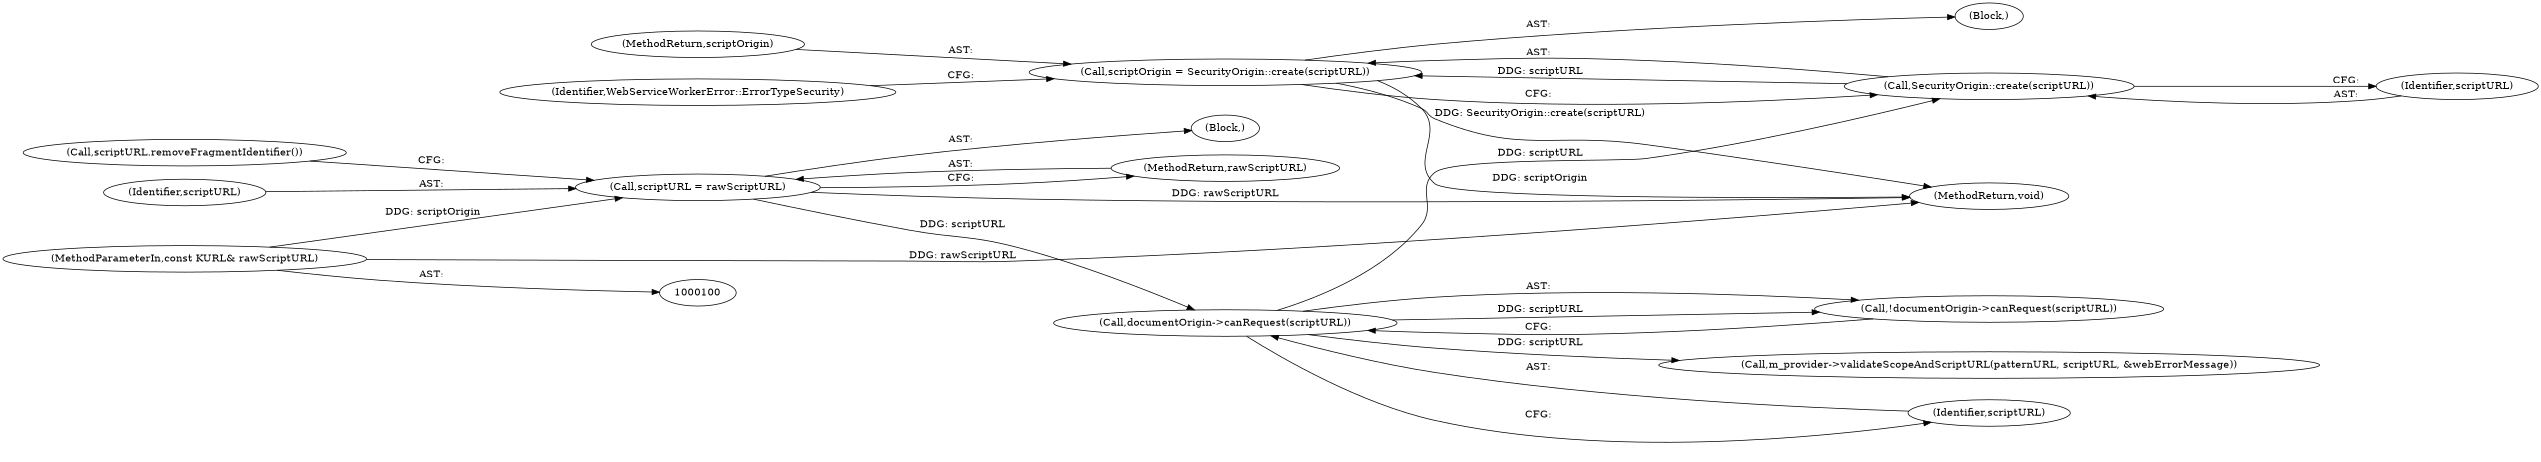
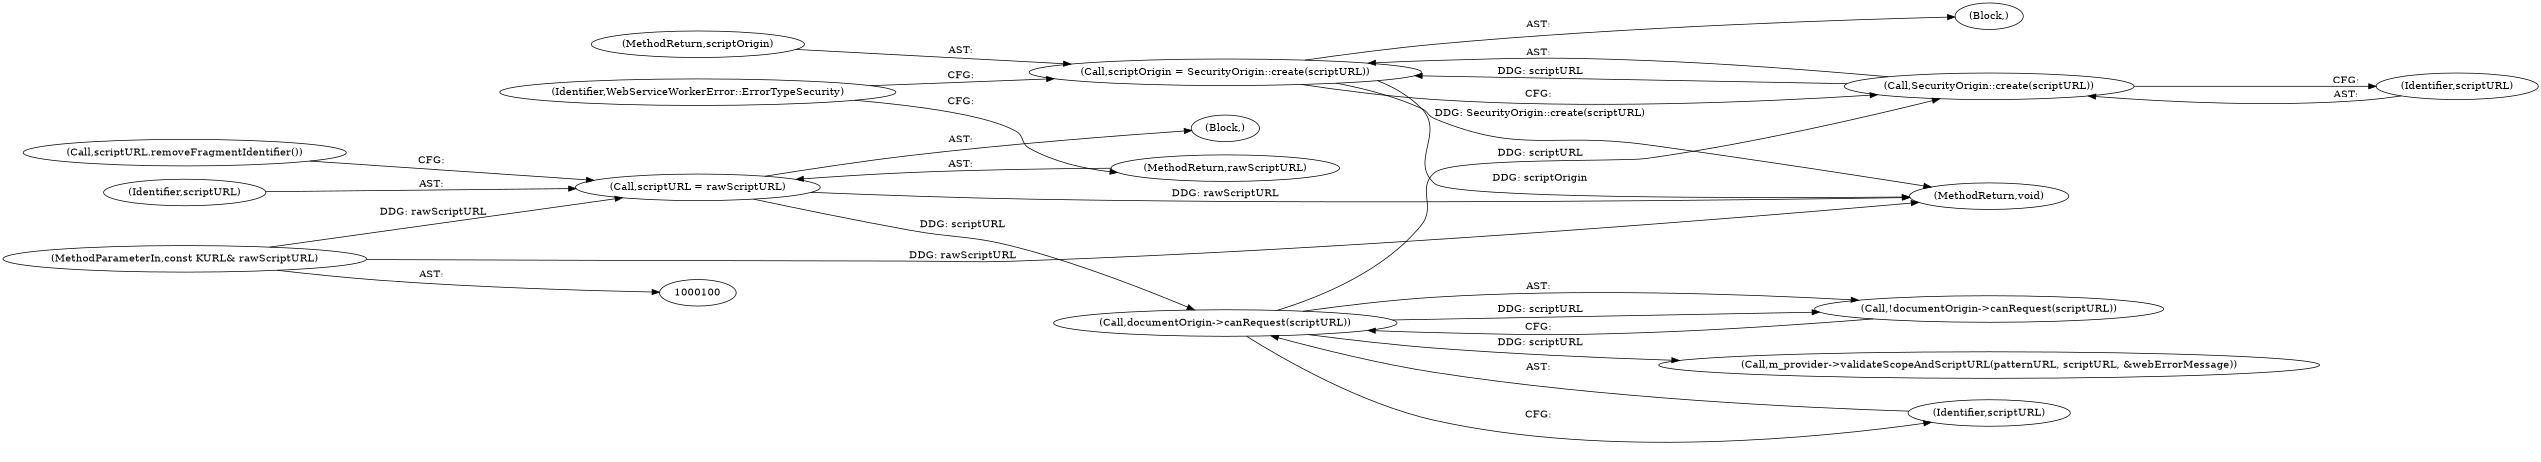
edge "(Call,scriptURL = rawScriptURL)" -> "(MethodReturn,rawScriptURL)": now "(Identifier,WebServiceWorkerError::ErrorTypeSecurity)" -> "(MethodReturn,rawScriptURL)"
edge "(MethodParameterIn,const KURL& rawScriptURL)" -> "(Call,scriptURL = rawScriptURL)": label "DDG: scriptOrigin" -> "DDG: rawScriptURL"
